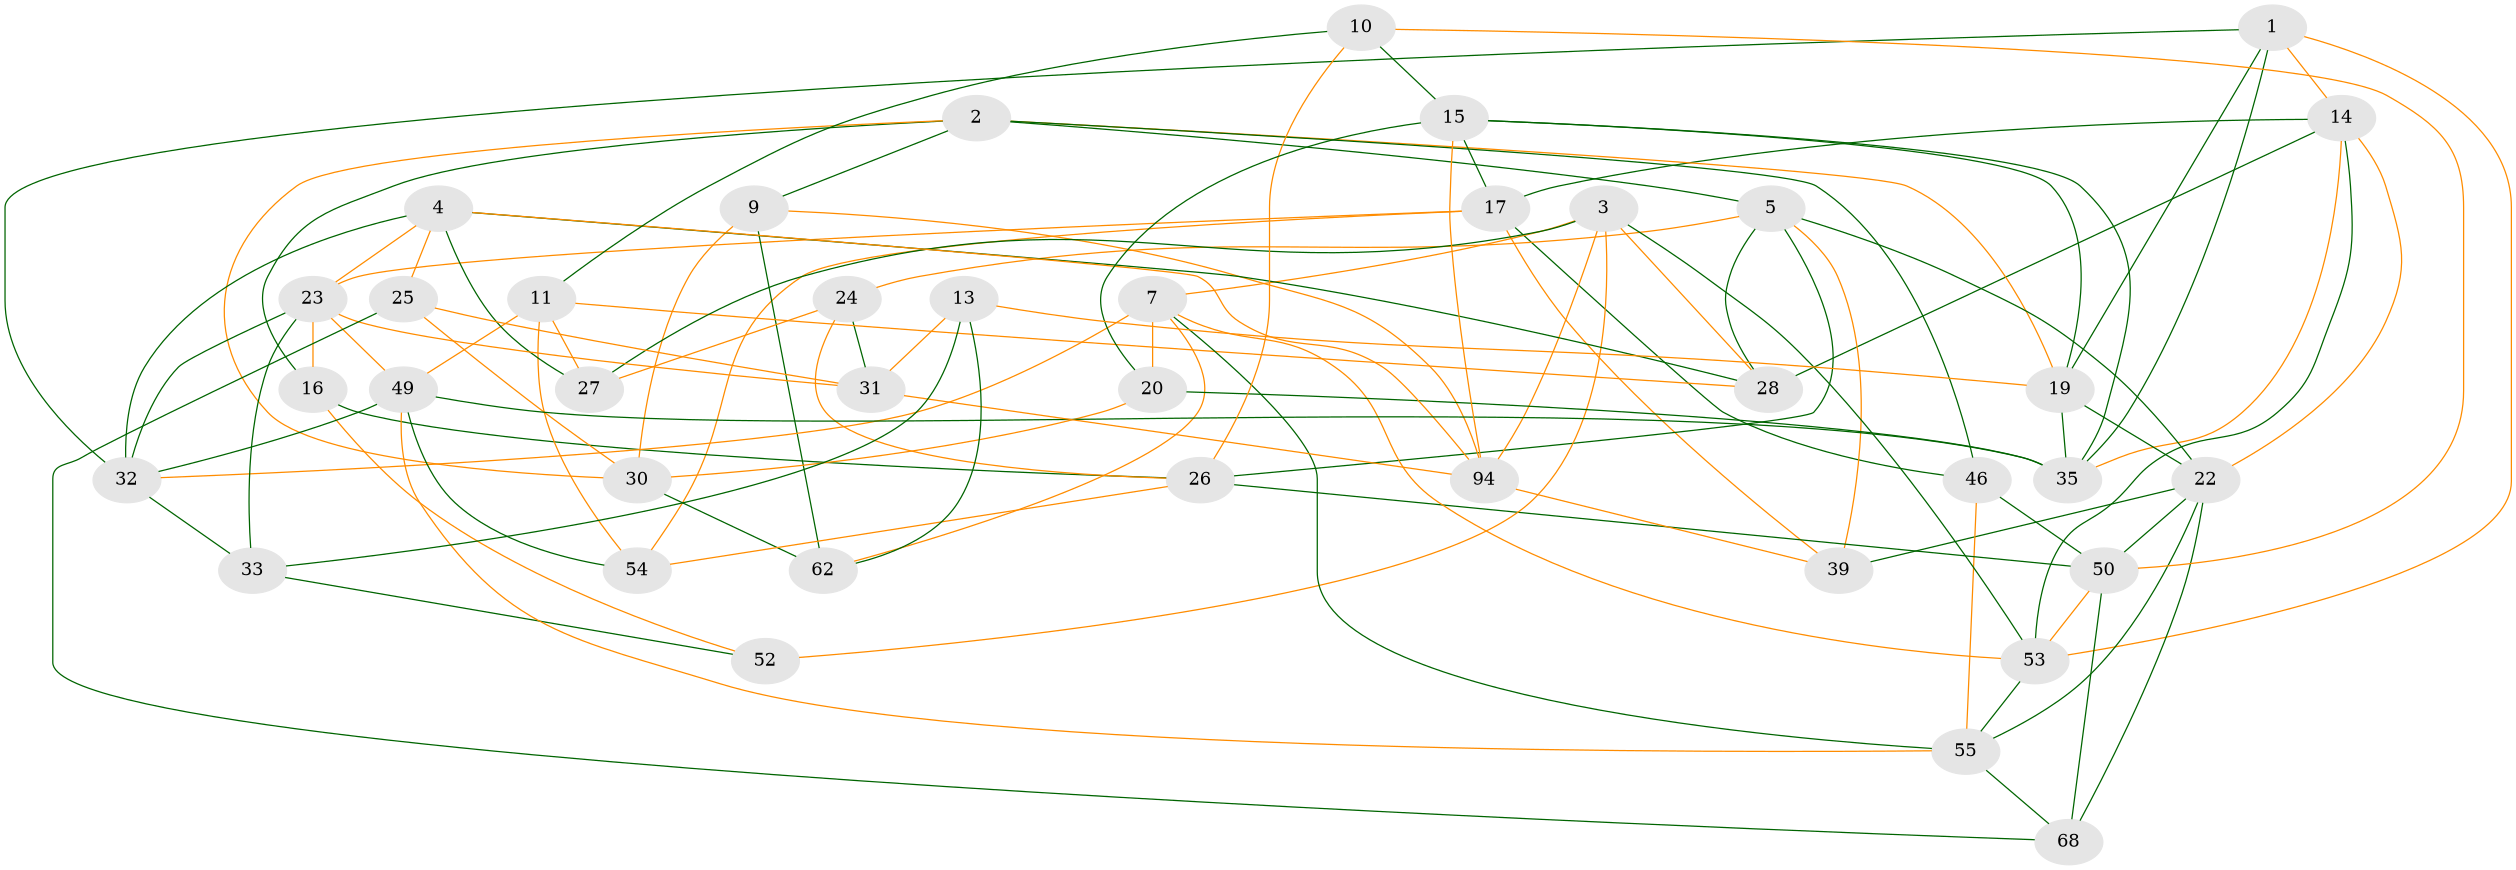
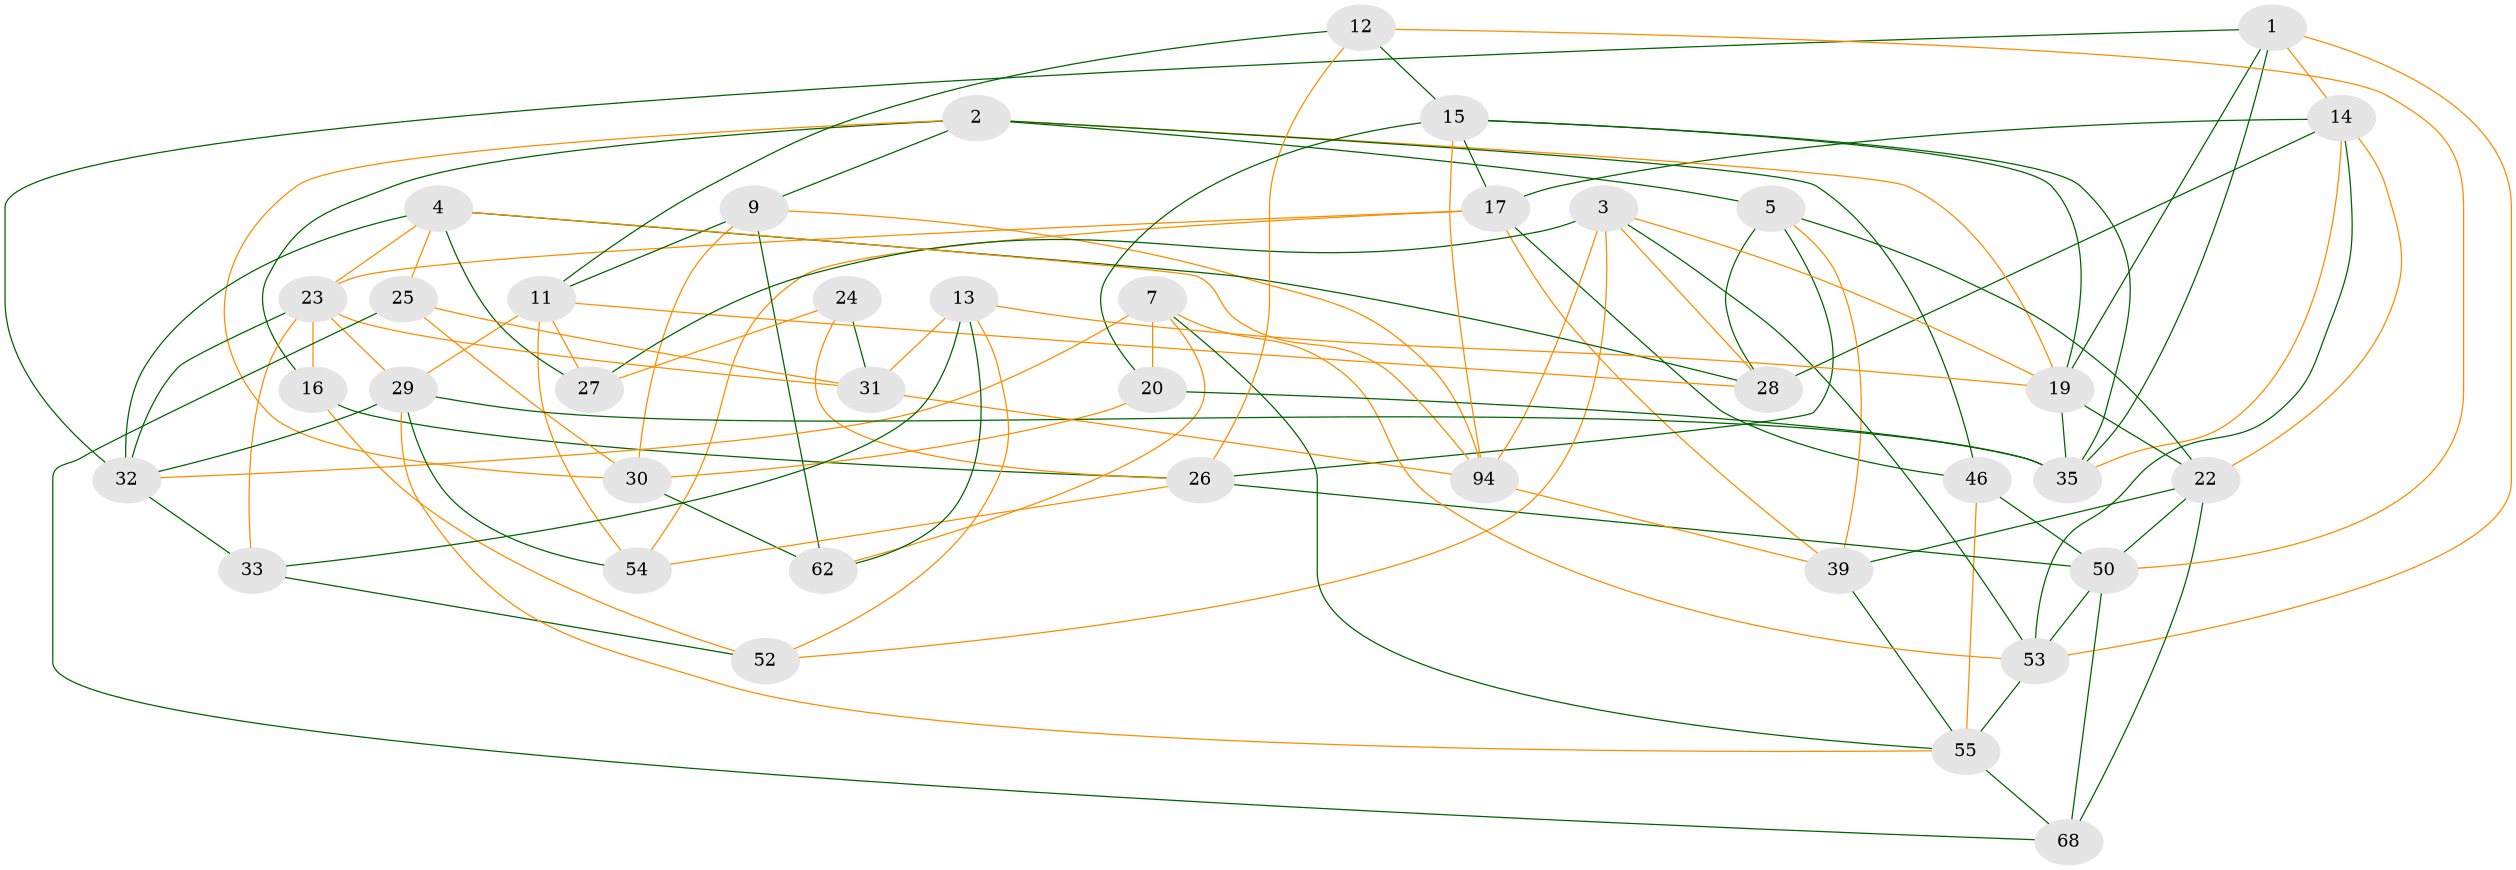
node "10": label "10" -> "12"
edge "5" -- "24": removed
edge "9" -- "11": added
edge "3" -- "7": now "3" -- "19"
node "49": label "49" -> "29"
edge "23" -- "33": color darkgreen -> darkorange
edge "13" -- "52": added
edge "50" -- "53": color darkorange -> darkgreen
edge "22" -- "55": now "39" -- "55"
